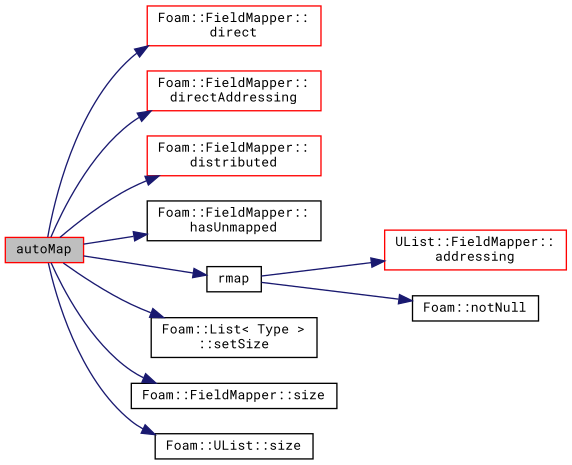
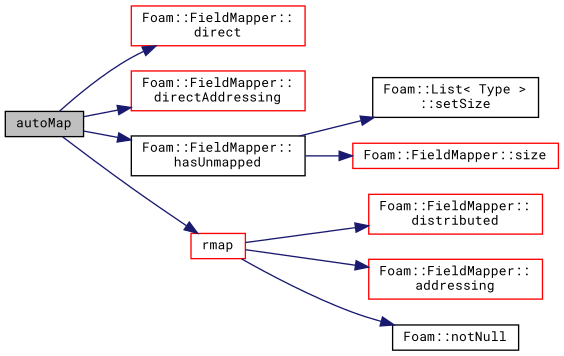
edge "autoMap" -> "Foam::FieldMapper:: distributed": now "rmap" -> "Foam::FieldMapper:: distributed"
node "autoMap": color red -> black
node "UList::FieldMapper:: addressing": label "UList::FieldMapper:: addressing" -> "Foam::FieldMapper:: addressing"
node "rmap": color black -> red
edge "autoMap" -> "Foam::List< Type > ::setSize": now "Foam::FieldMapper:: hasUnmapped" -> "Foam::List< Type > ::setSize"
edge "autoMap" -> "Foam::FieldMapper::size": now "Foam::FieldMapper:: hasUnmapped" -> "Foam::FieldMapper::size"
node "Foam::FieldMapper::size": color black -> red
node "Foam::UList::size": removed
